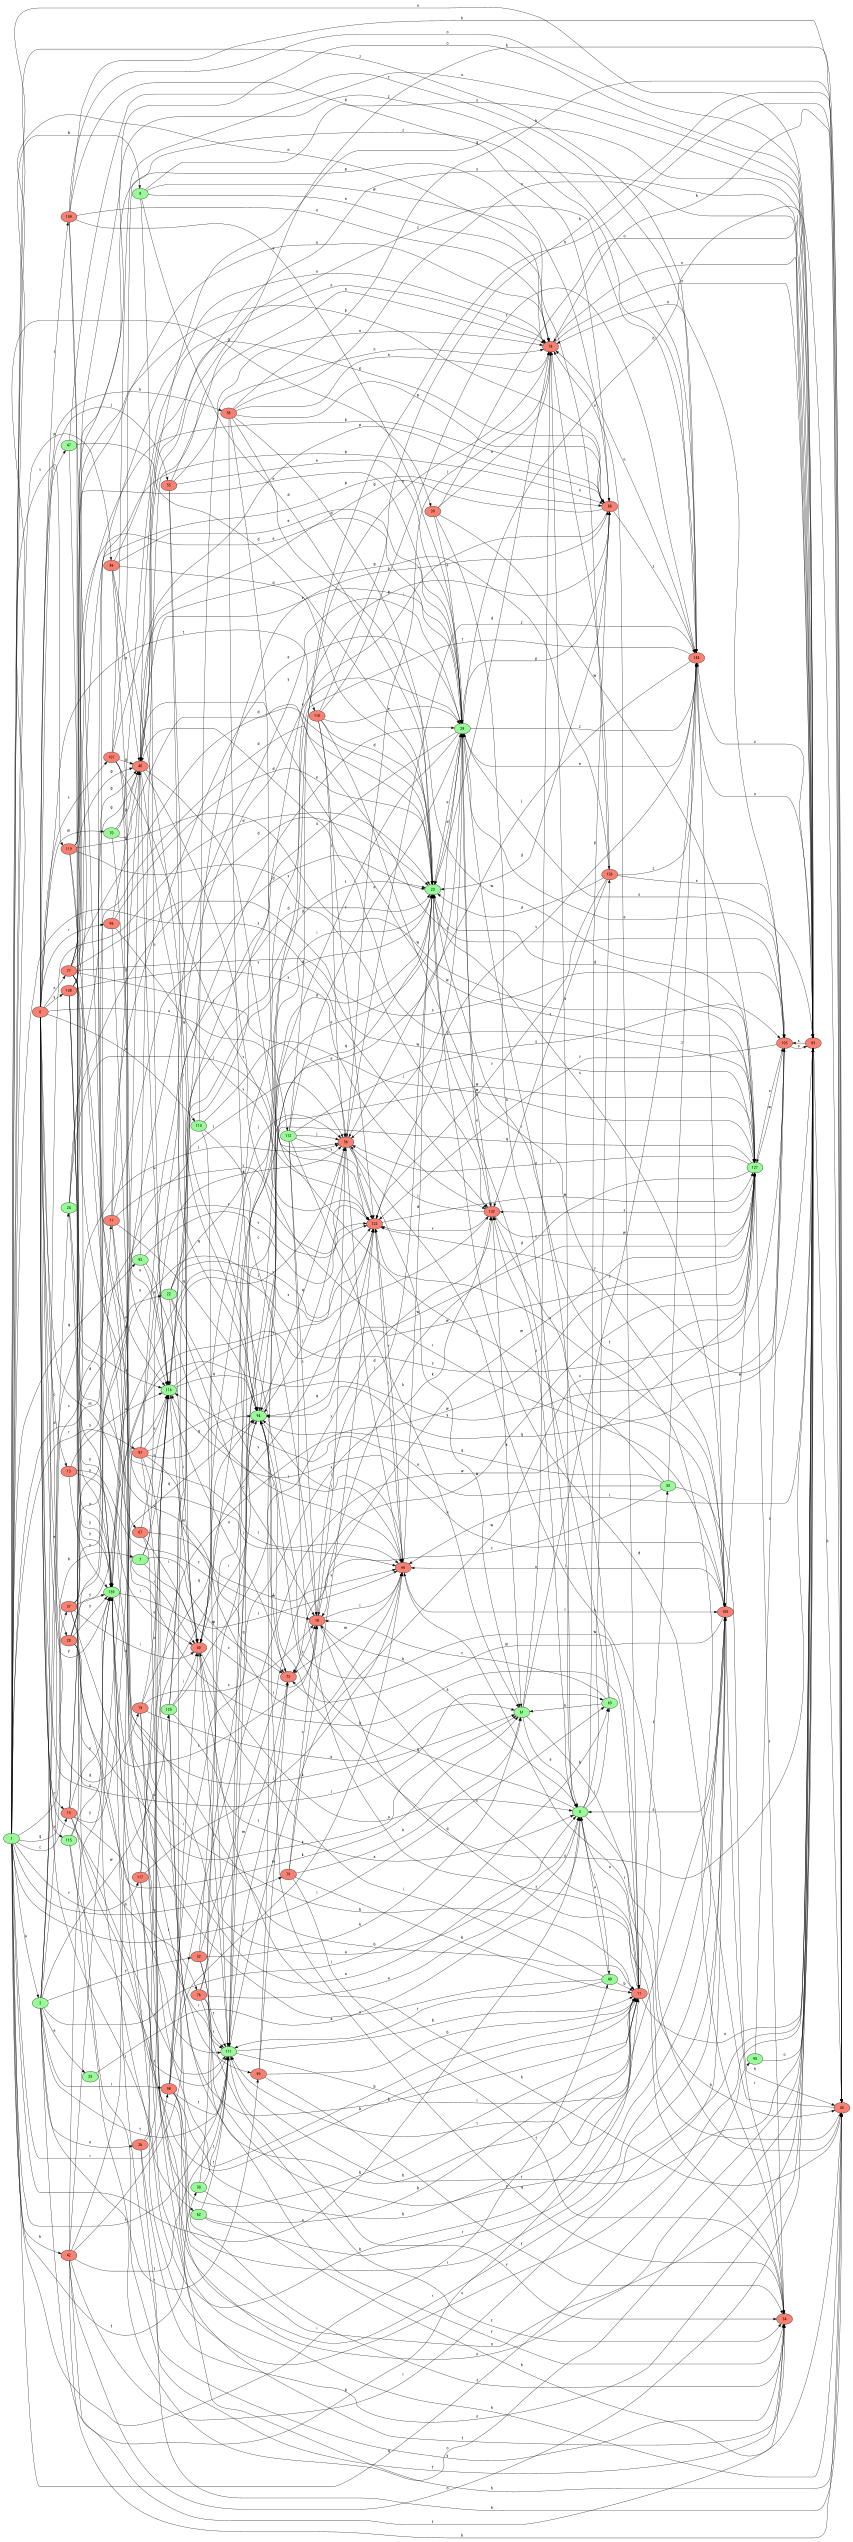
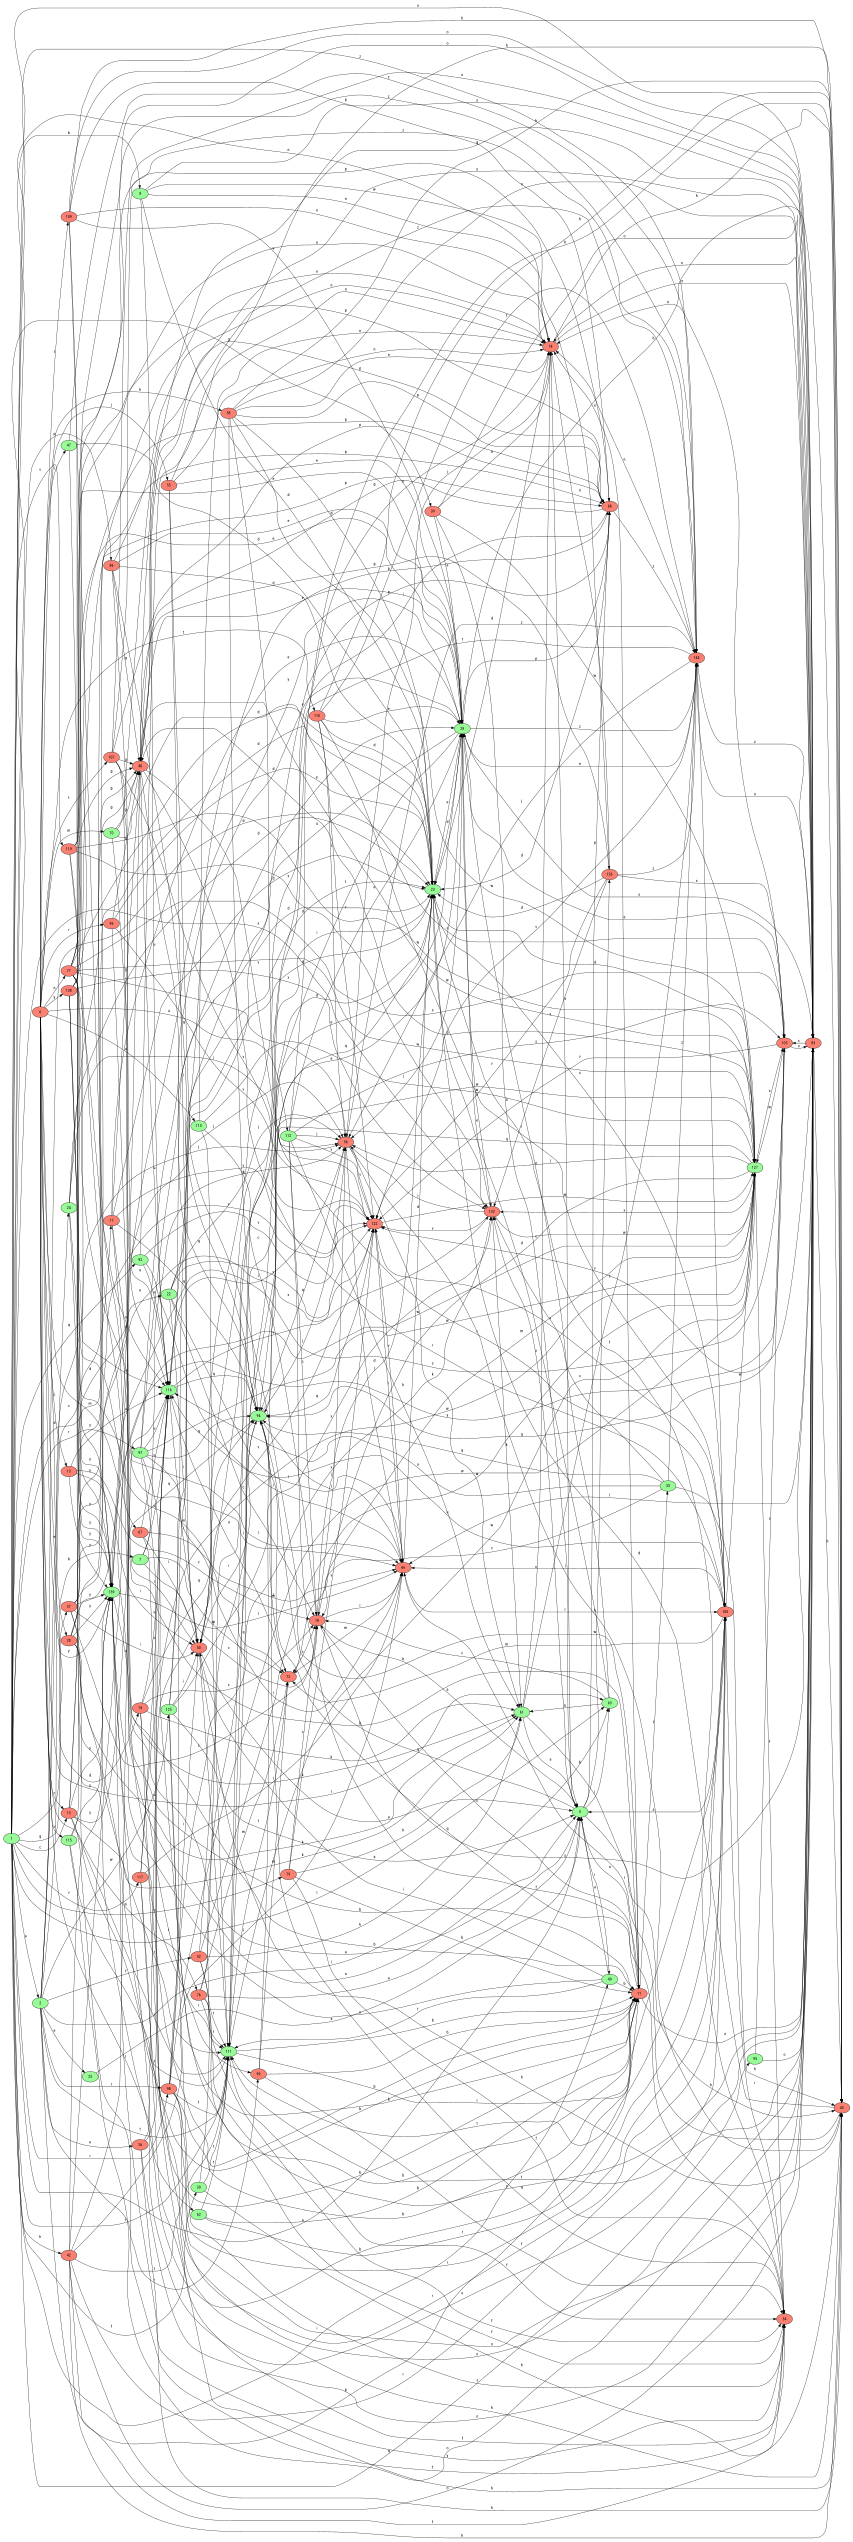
node "97": fillcolor salmon -> palegreen
